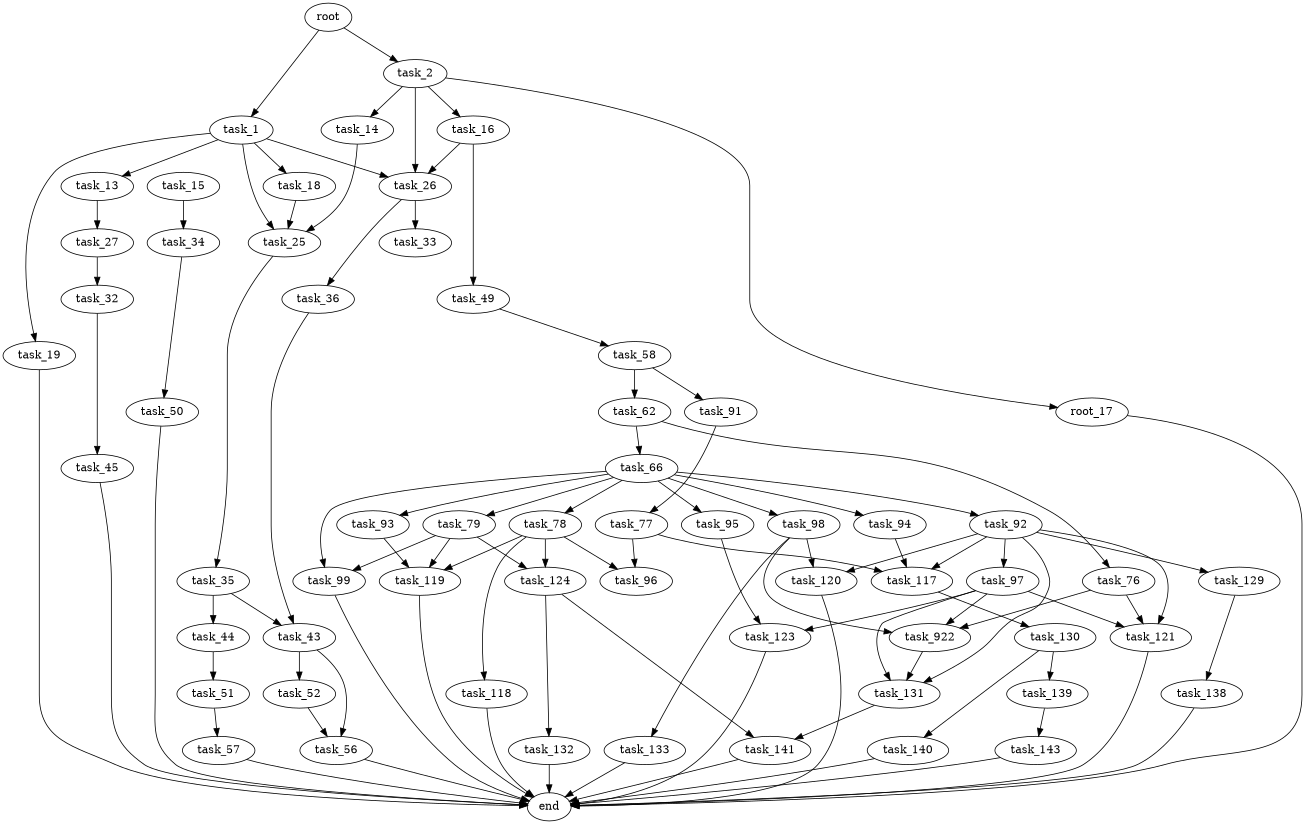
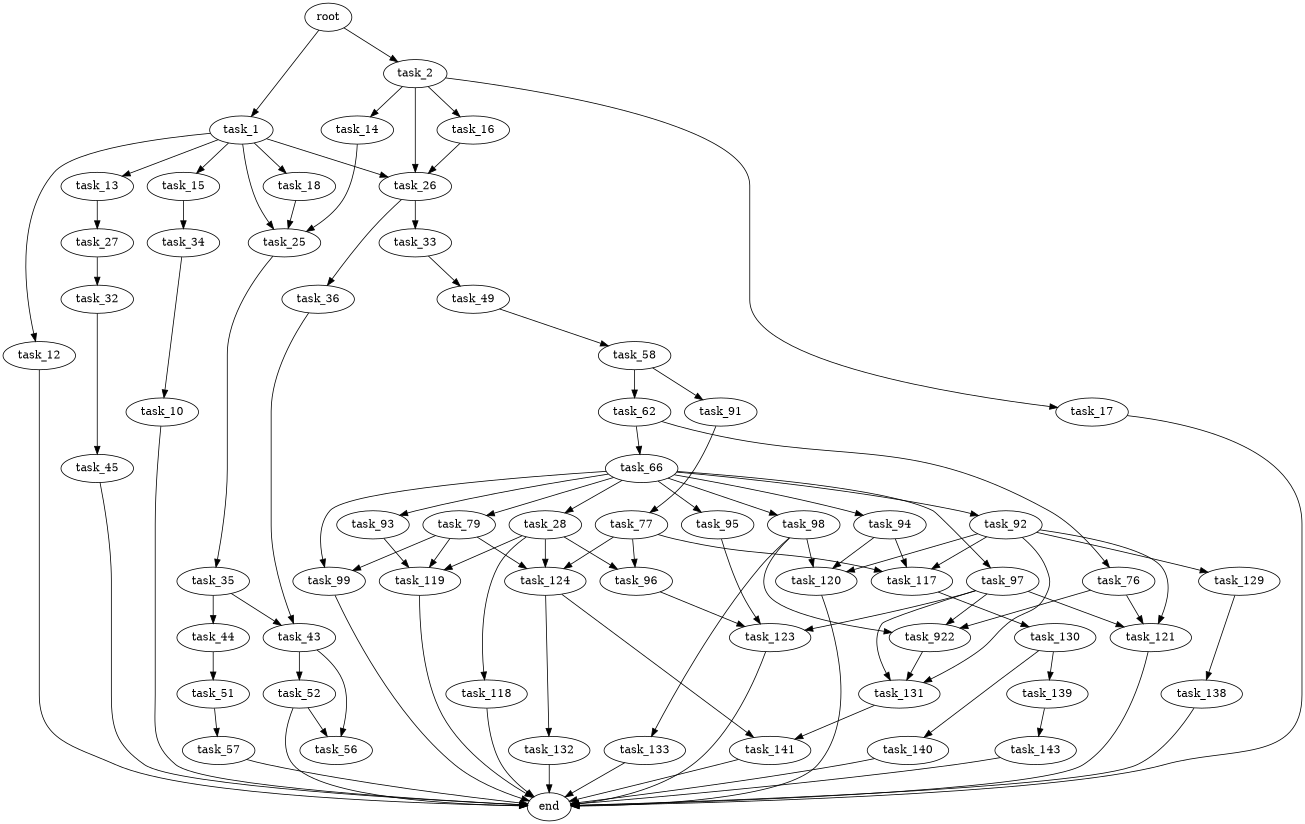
edge "task_1" -> "task_15": added
edge "task_16" -> "task_49": now "task_33" -> "task_49"
node "task_19": label "task_19" -> "task_12"
node "task_50": label "task_50" -> "task_10"
node "root_17": label "root_17" -> "task_17"
node "task_78": label "task_78" -> "task_28"
edge "task_77" -> "task_124": added
edge "task_92" -> "task_97": now "task_66" -> "task_97"
edge "task_94" -> "task_120": added
edge "task_96" -> "task_123": added
edge "task_56" -> "end": now "task_52" -> "end"
